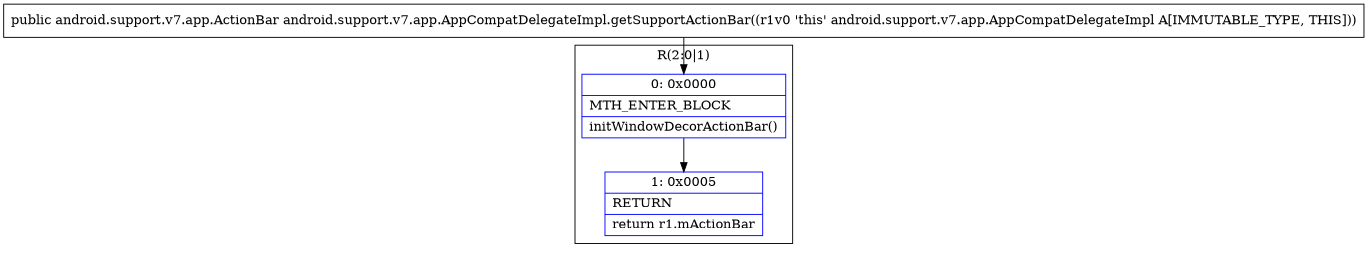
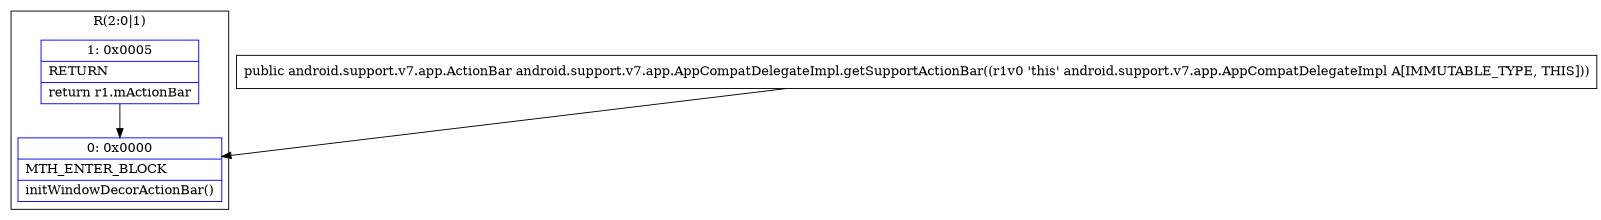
edge "0: 0x0000" -> "1: 0x0005": reversed
